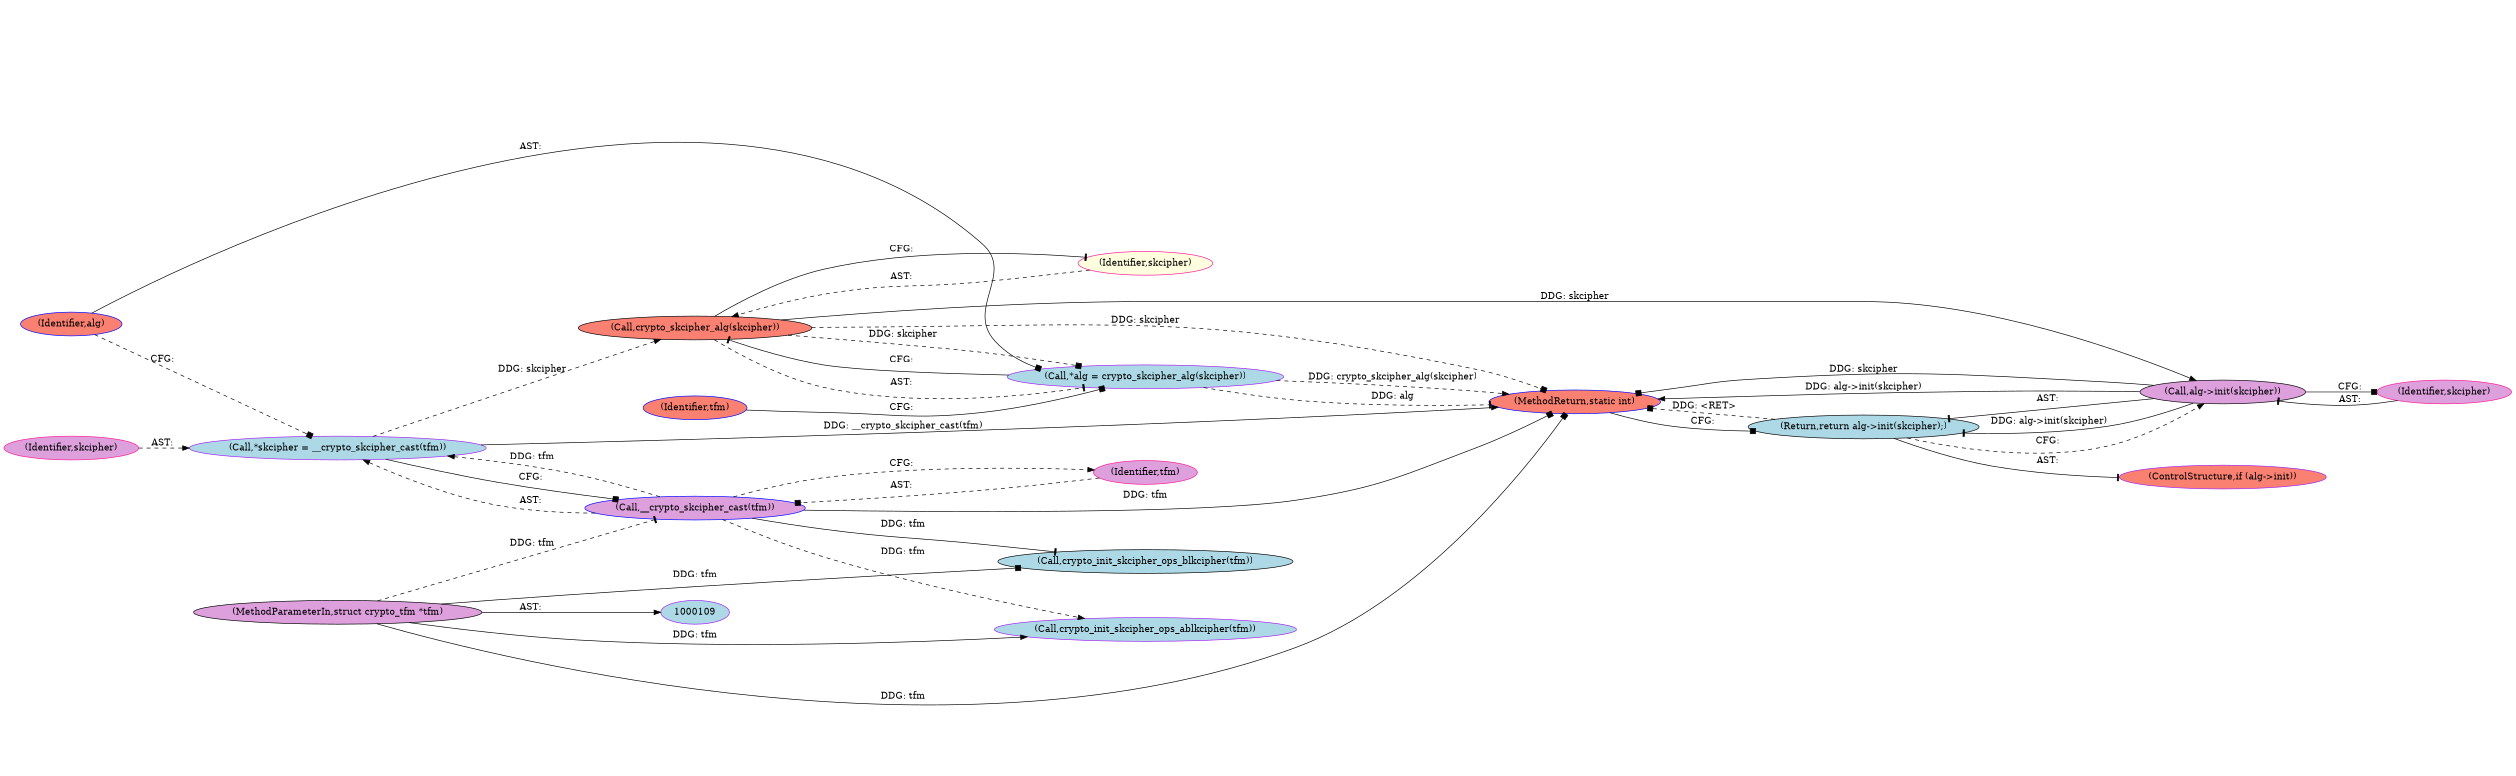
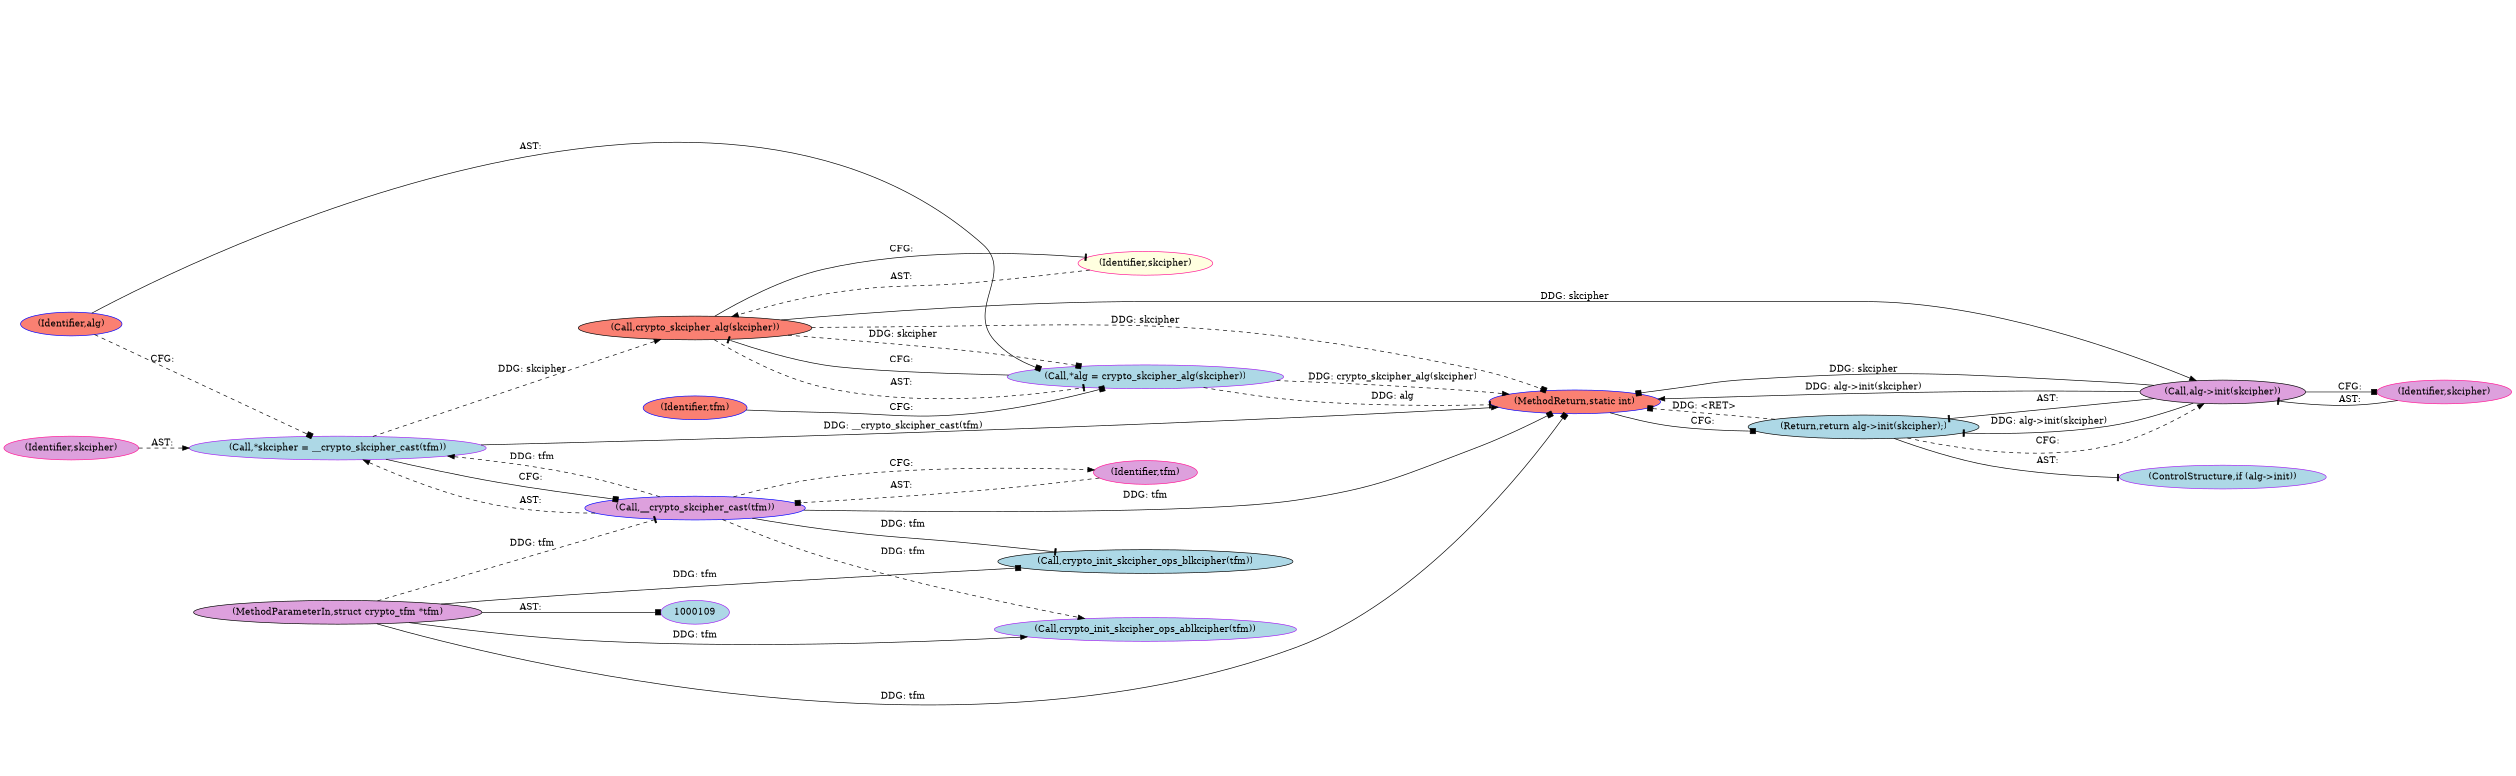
node "(ControlStructure,if (alg->init))": fillcolor salmon -> lightblue
edge "(MethodParameterIn,struct crypto_tfm *tfm)" -> "1000109": arrowhead normal -> box
